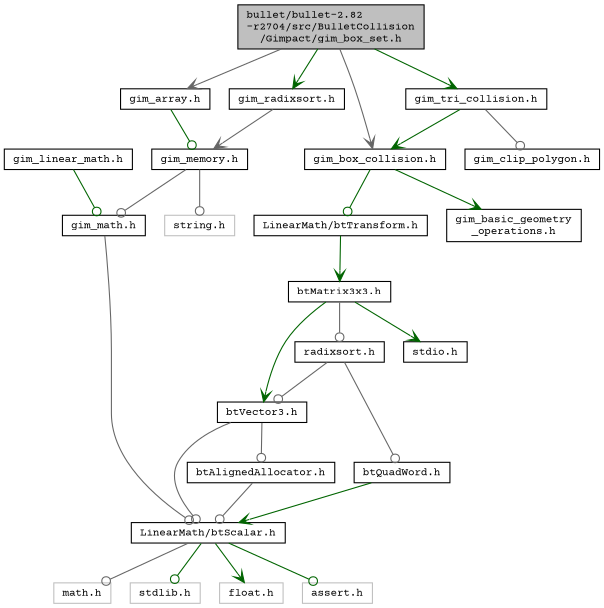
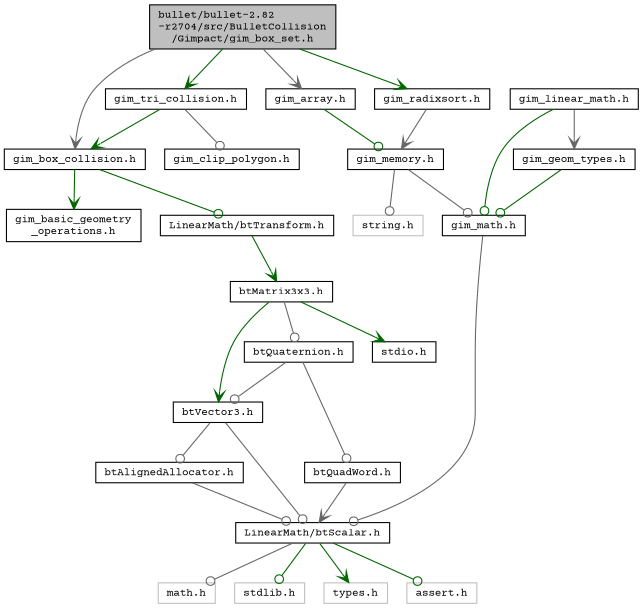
node "gim_geom_types.h": added
node "radixsort.h": label "radixsort.h" -> "btQuaternion.h"
edge "btQuadWord.h" -> "LinearMath/btScalar.h": color darkgreen -> gray40
node "float.h": label "float.h" -> "types.h"
